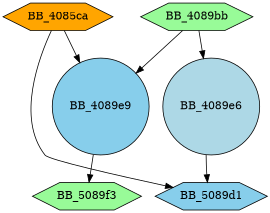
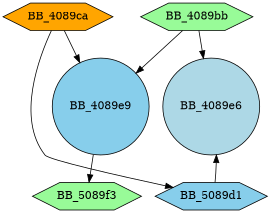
node "BB_4085ca": label "BB_4085ca" -> "BB_4089ca"
edge "BB_4089e6" -> "BB_5089d1": reversed
